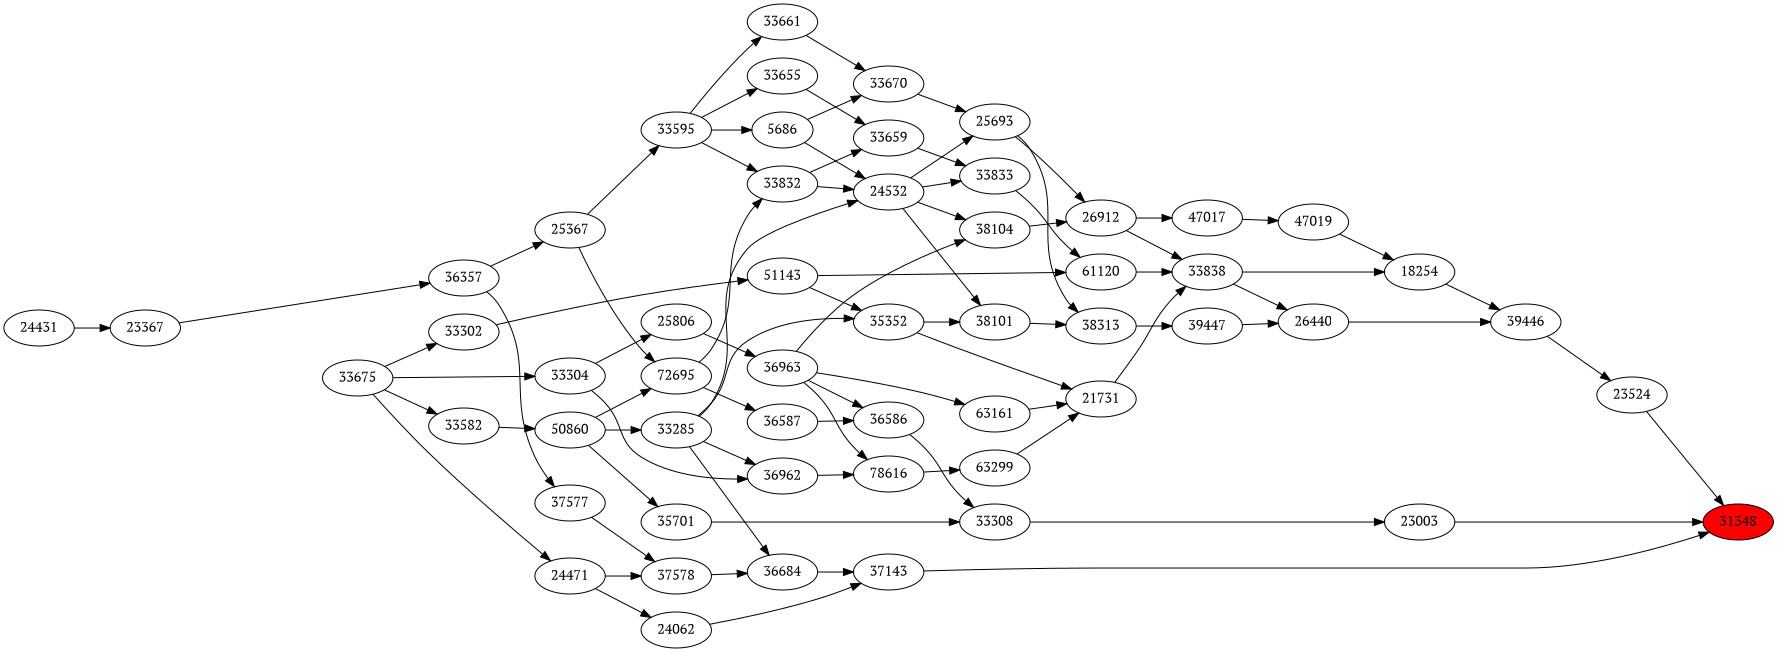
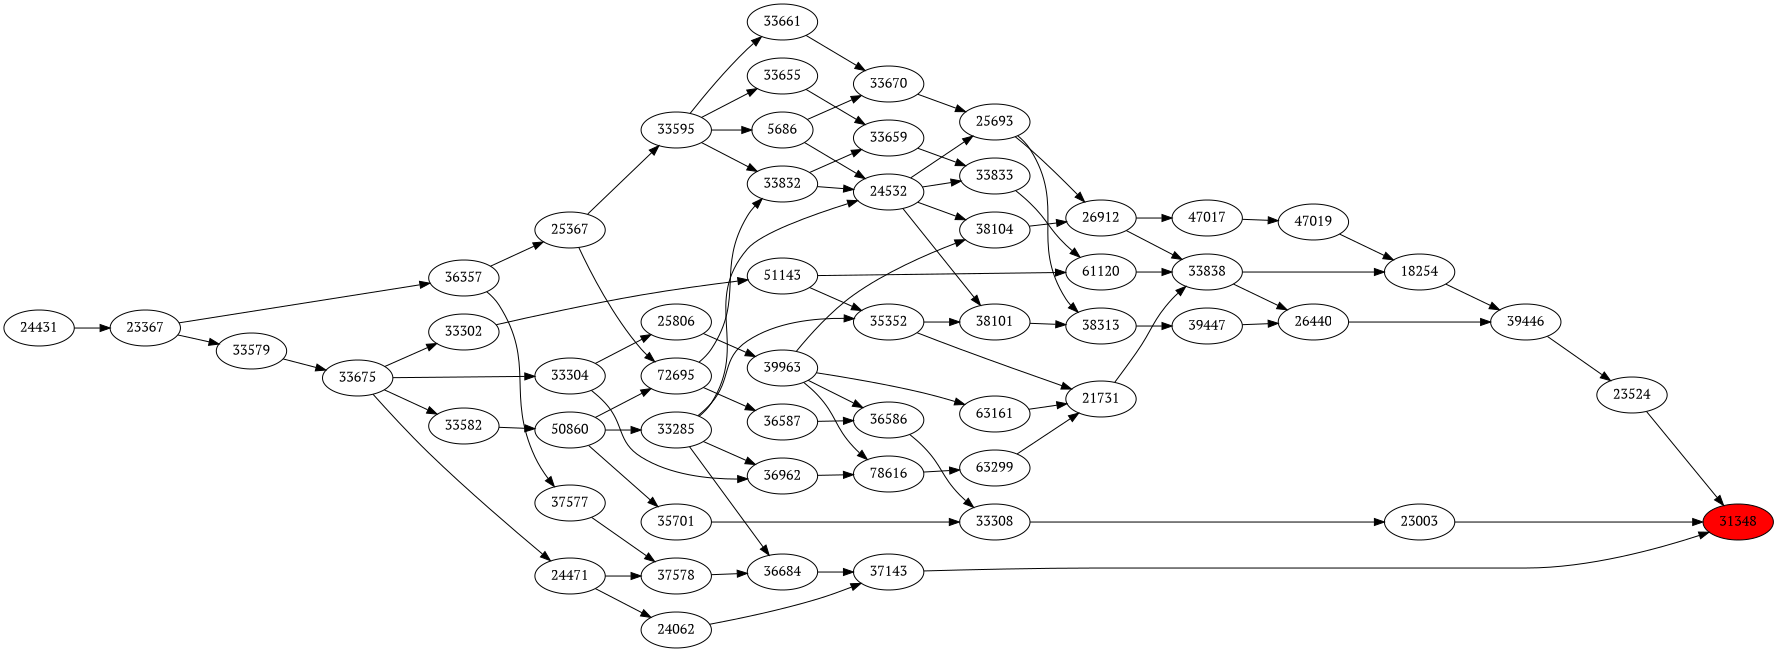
node "33579": added
node "36963": label "36963" -> "39963"
